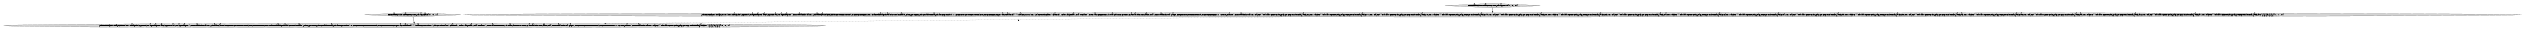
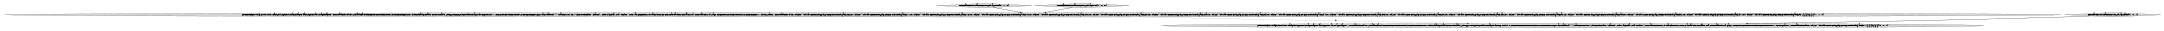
node "test_makeCursors_factToCountryAlwaysTrue['0', '1', '0']": added
